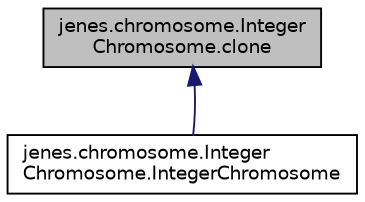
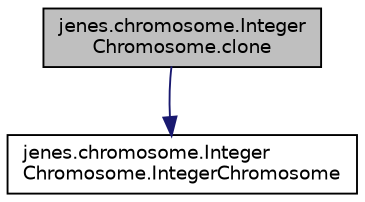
edge "jenes.chromosome.Integer Chromosome.IntegerChromosome" -> "jenes.chromosome.Integer Chromosome.clone": reversed
